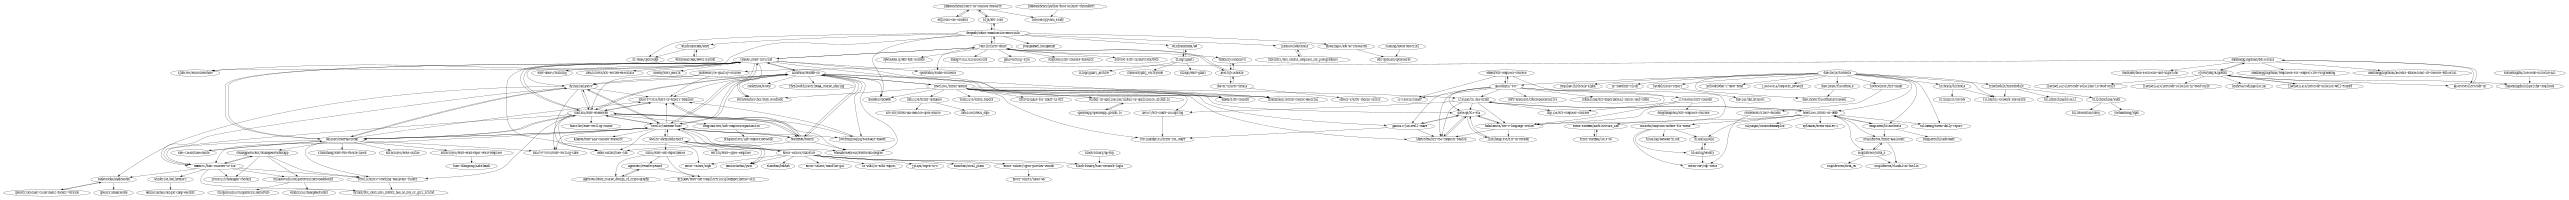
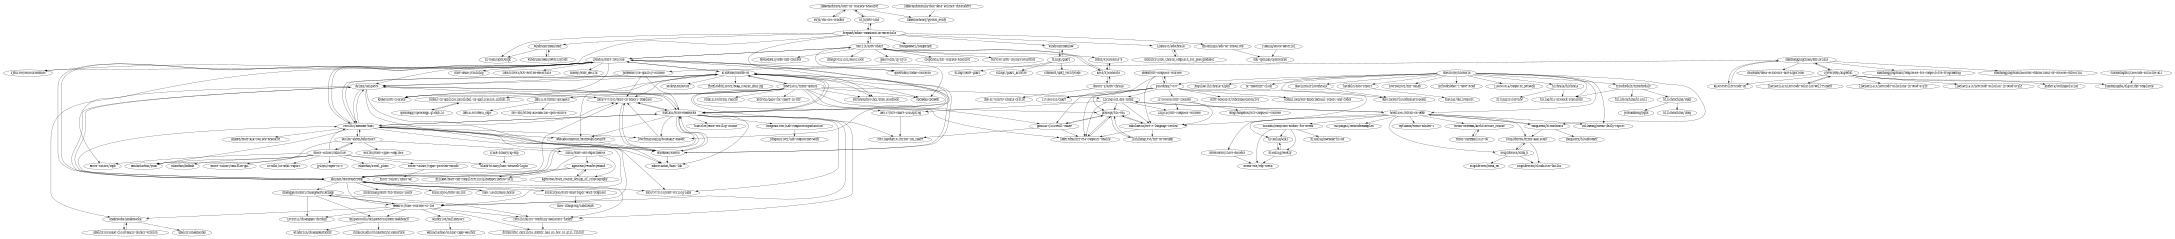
node "leetcode/python_study": label "leetcode/python_study" -> "iamseancheney/python_study"
node "ZhangYikaii/NJUCS-Course-Material": removed
edge "hoverwinter/HIT-OSLab" -> "CH3CHOHCH3/riscv-decoder": now "hewei2001/HITSZ-CS-GEEK" -> "CH3CHOHCH3/riscv-decoder"
node "HITSZ-SYSTEMS/Architecture_Lab": label "HITSZ-SYSTEMS/Architecture_Lab" -> "HITSZ-SYSTEMS/Architecture_Course"
edge "recolic/awesome-hust" -> "skinaze/HUSTPaperTemp": now "AgentGuo/PFSafetyGuard" -> "skinaze/HUSTPaperTemp"
edge "HUSTERGS/HUSTCS" -> "WhatAboutMyStar/HUSTDoubleDegree": reversed
